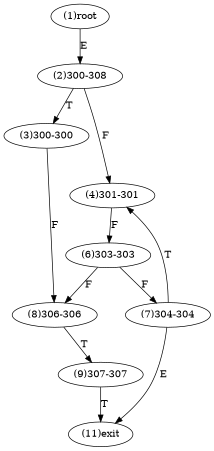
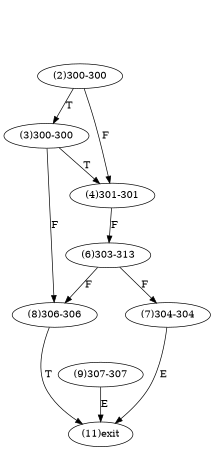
node "(1)root": removed
node "(2)300-308": label "(2)300-308" -> "(2)300-300"
edge "(7)304-304" -> "(4)301-301": now "(3)300-300" -> "(4)301-301"
node "(6)303-303": label "(6)303-303" -> "(6)303-313"
edge "(8)306-306" -> "(9)307-307": now "(8)306-306" -> "(11)exit"
edge "(9)307-307" -> "(11)exit": label "T" -> "E"
